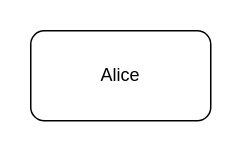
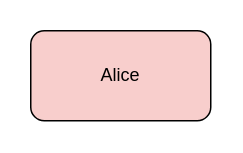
node "Alice": fillcolor #ffffff -> #f8cecc
